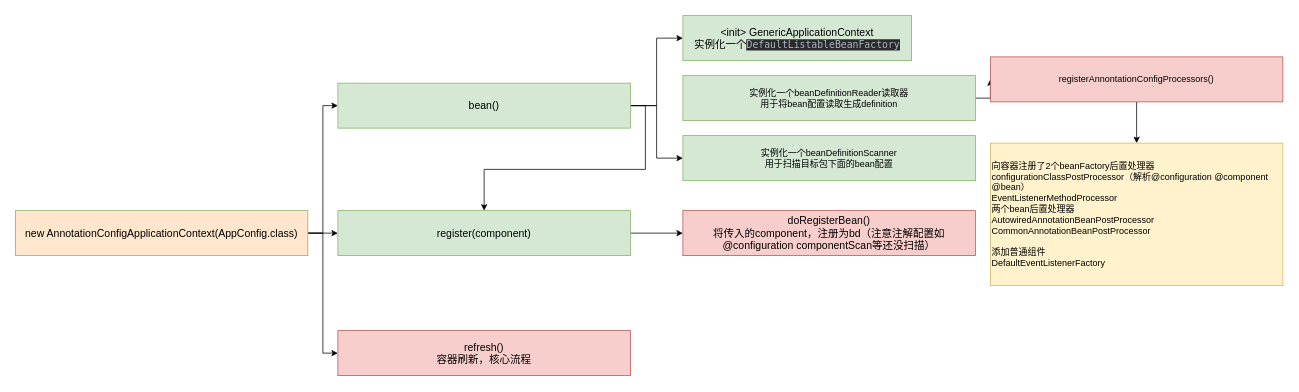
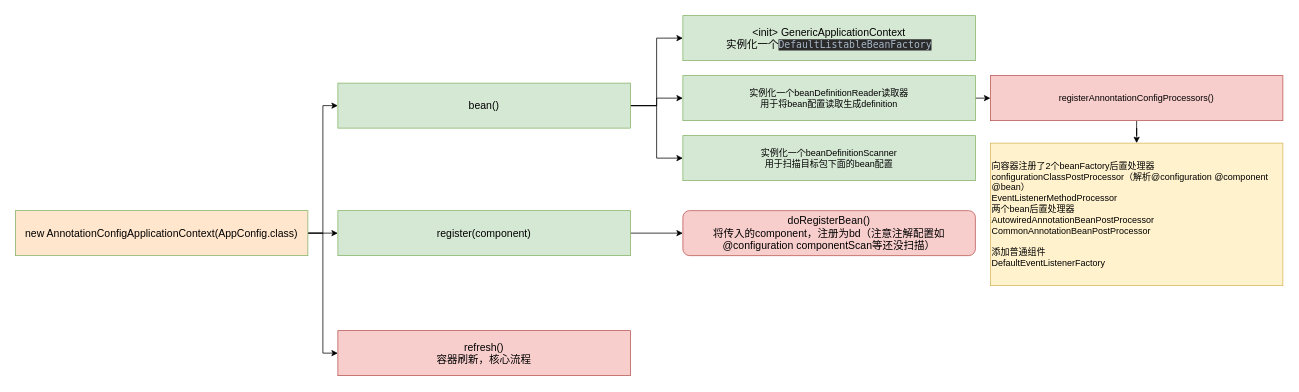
node "<init> GenericApplicationContext 实例化一个DefaultListableBeanFactory": size 229x45 -> 293x45
node "registerAnnontationConfigProcessors()": moved (1137, 79) -> (1137, 98)
edge "bean()" -> "register(component)": now "bean()" -> "实例化一个beanDefinitionReader读取器 用于将bean配置读取生成definition"
node "doRegisterBean() 将传入的component，注册为bd（注意注解配置如@configuration componentScan等还没扫描）": shape rectangle -> rounded rectangle
